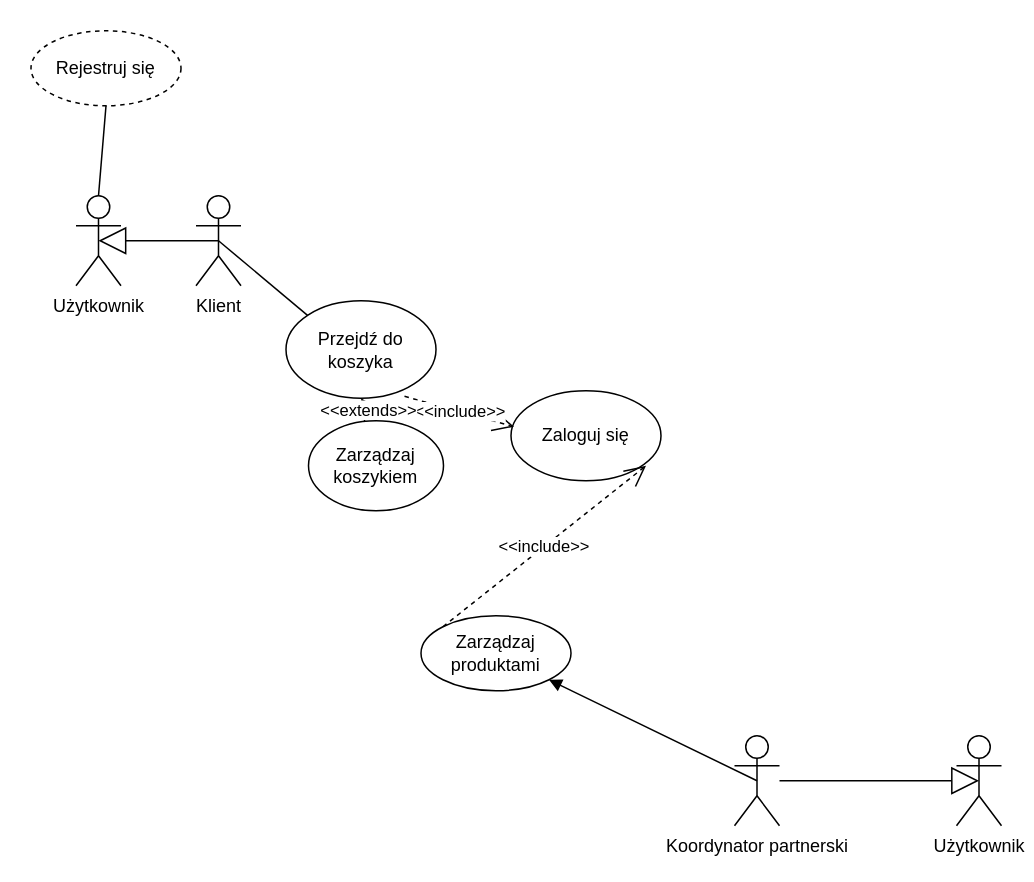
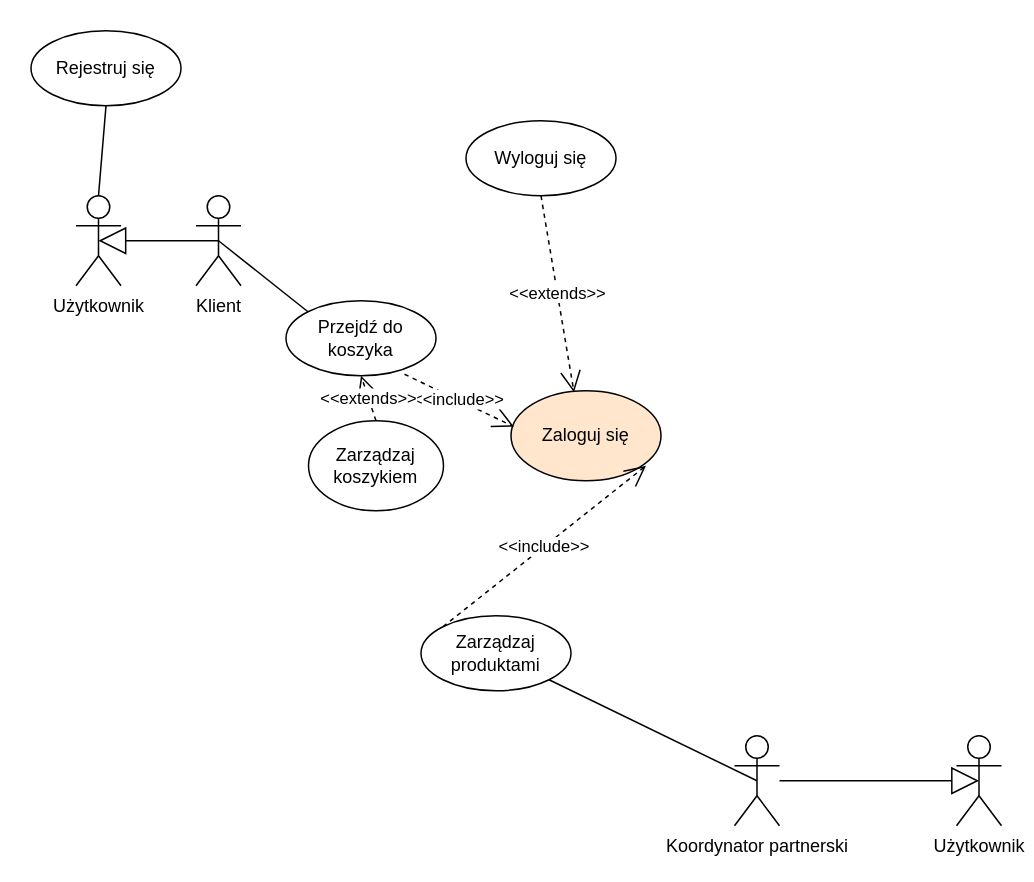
node "Rejestruj się": style dashed -> solid
node "Wyloguj się": added
edge "Wyloguj się" -> "Zaloguj się": added, label "<<extends>>"
node "Przejdź do koszyka": size 150x98 -> 150x75
node "Zaloguj się": fillcolor #ffffff -> #ffe6cc
edge "Koordynator partnerski" -> "Zarządzaj produktami": arrowhead block -> none
